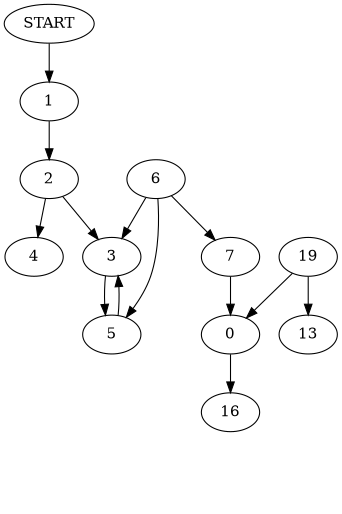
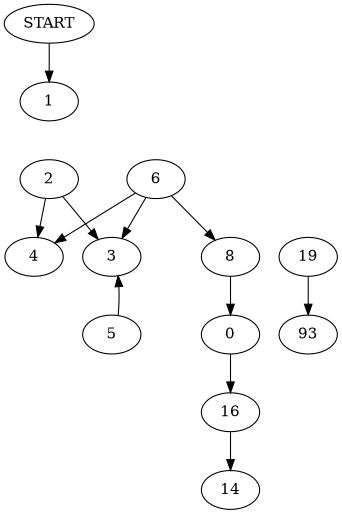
edge "1" -> "2": removed
edge "6" -> "5": now "6" -> "4"
node "7": label "7" -> "8"
edge "3" -> "5": removed
edge "19" -> "0": removed
node "13": label "13" -> "93"
node "14": added
